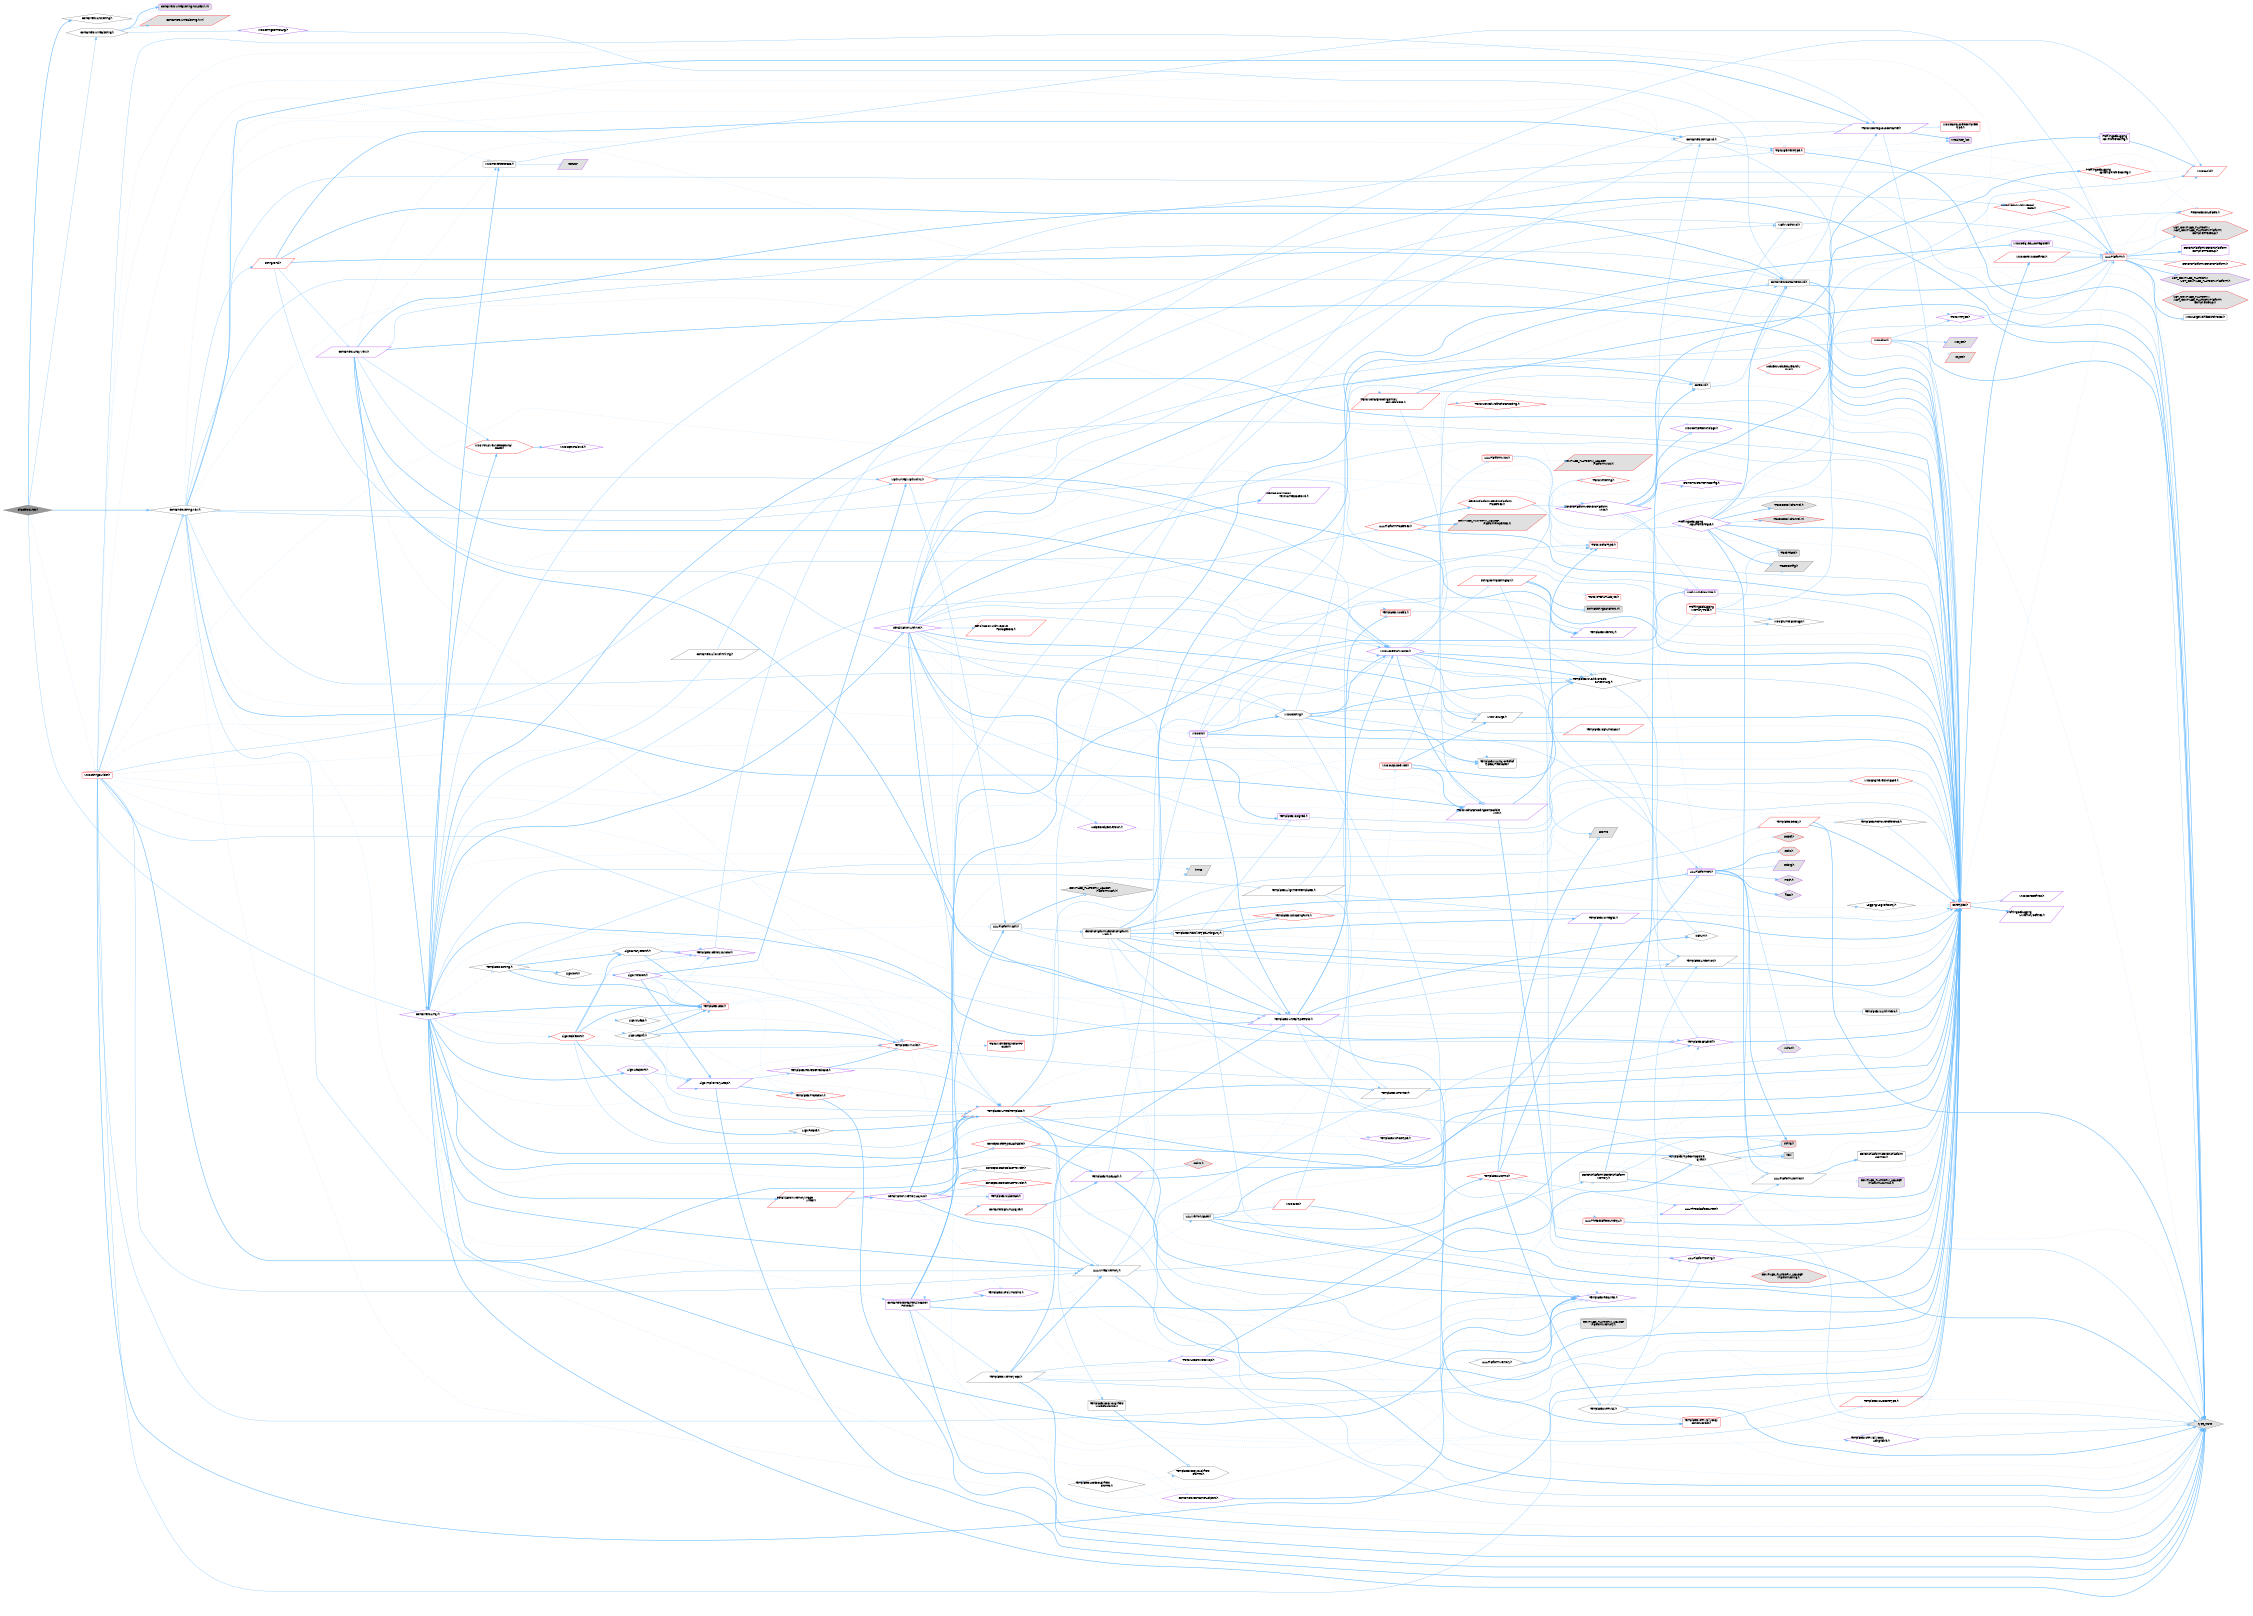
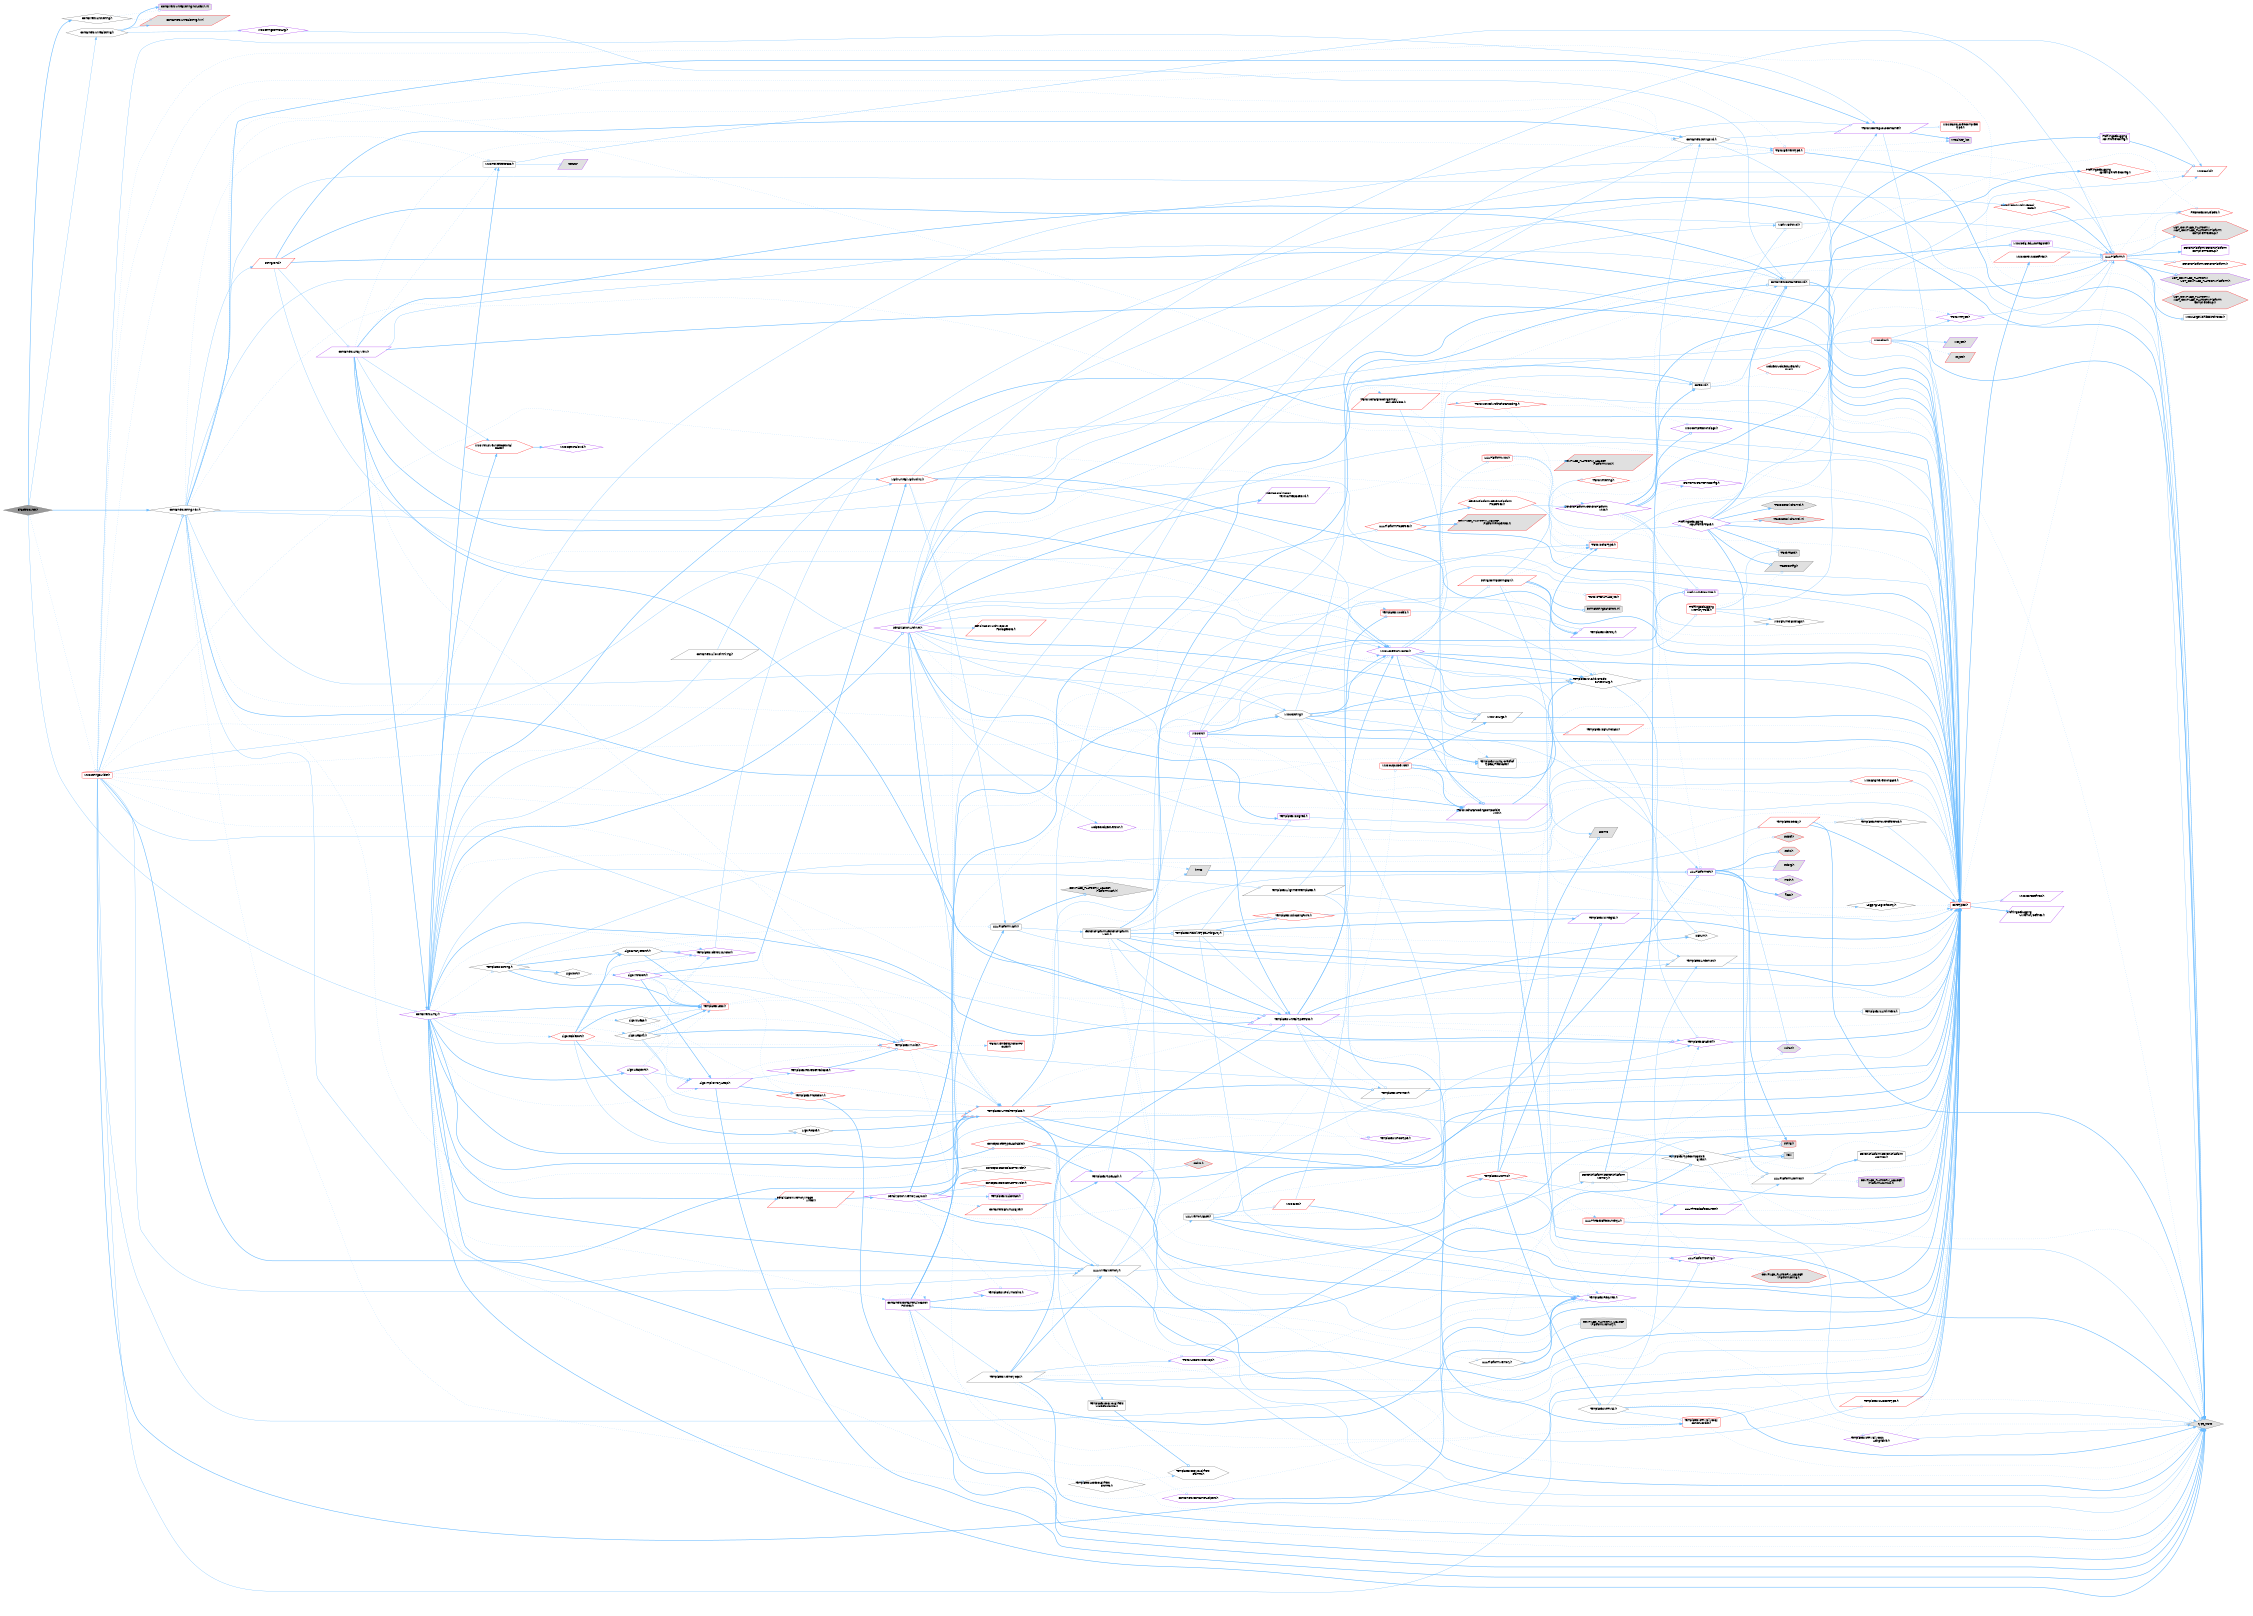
edge "Traits/IsCharEncodingSimply ConvertibleTo.h" -> "type_traits": removed
edge "GenericPlatform/GenericPlatform Math.h" -> "HAL/PlatformCrt.h": now "limits" -> "HAL/PlatformCrt.h"
edge "Templates/MemoryOps.h" -> "Templates/IsTriviallyCopy Assignable.h": removed
